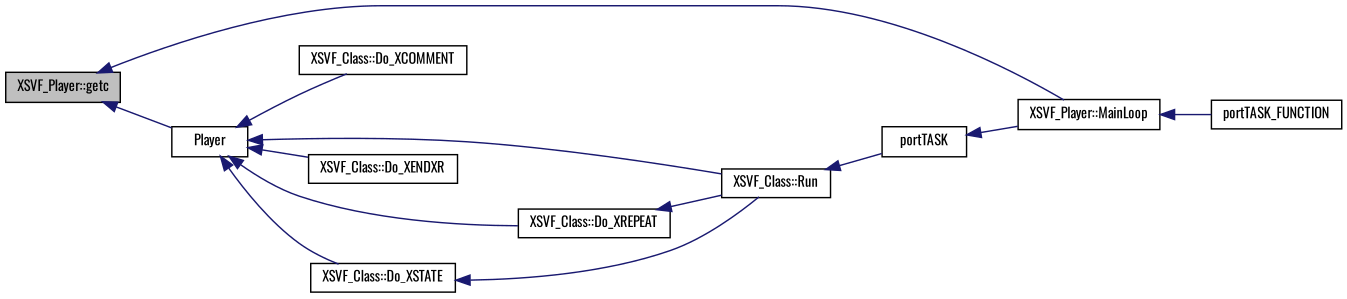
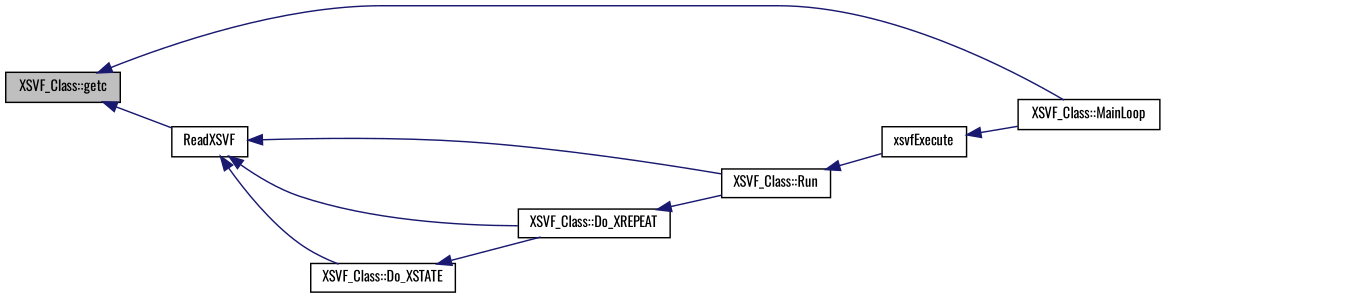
node "XSVF_Class::Do_XCOMMENT": removed
node "XSVF_Player::getc": label "XSVF_Player::getc" -> "XSVF_Class::getc"
node "XSVF_Player::MainLoop": label "XSVF_Player::MainLoop" -> "XSVF_Class::MainLoop"
node "portTASK_FUNCTION": removed
node "Player": label "Player" -> "ReadXSVF"
node "portTASK": label "portTASK" -> "xsvfExecute"
node "XSVF_Class::Do_XENDXR": removed
edge "XSVF_Class::Run" -> "XSVF_Class::Do_XSTATE": now "XSVF_Class::Do_XREPEAT" -> "XSVF_Class::Do_XSTATE"
